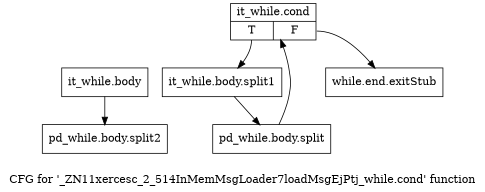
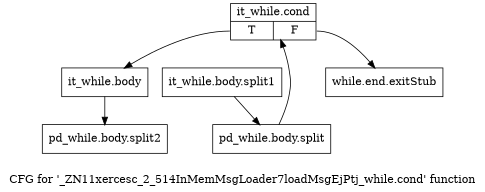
edge "it_while.cond" -> "it_while.body.split1": now "it_while.cond" -> "it_while.body"
